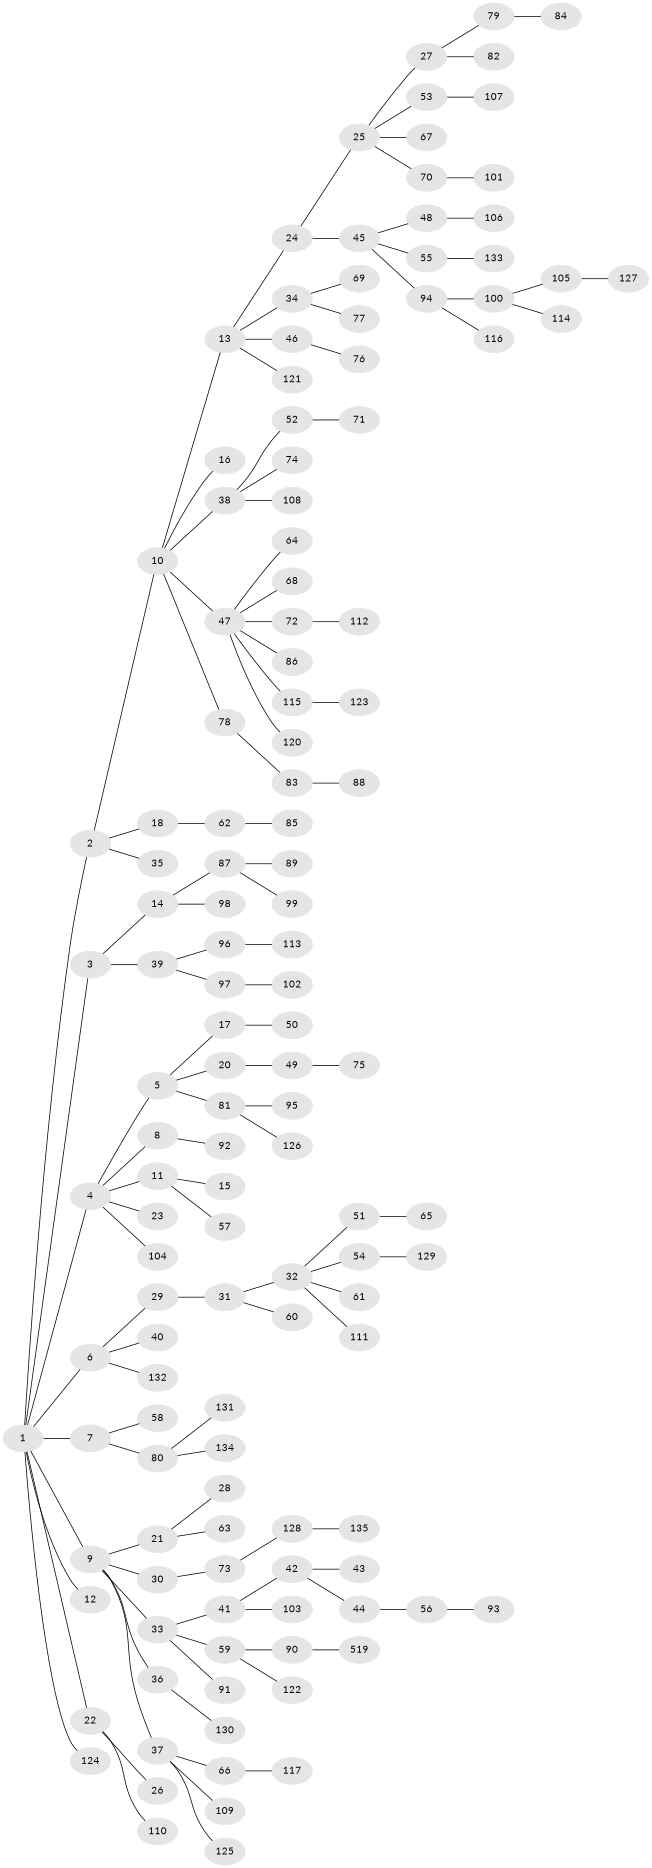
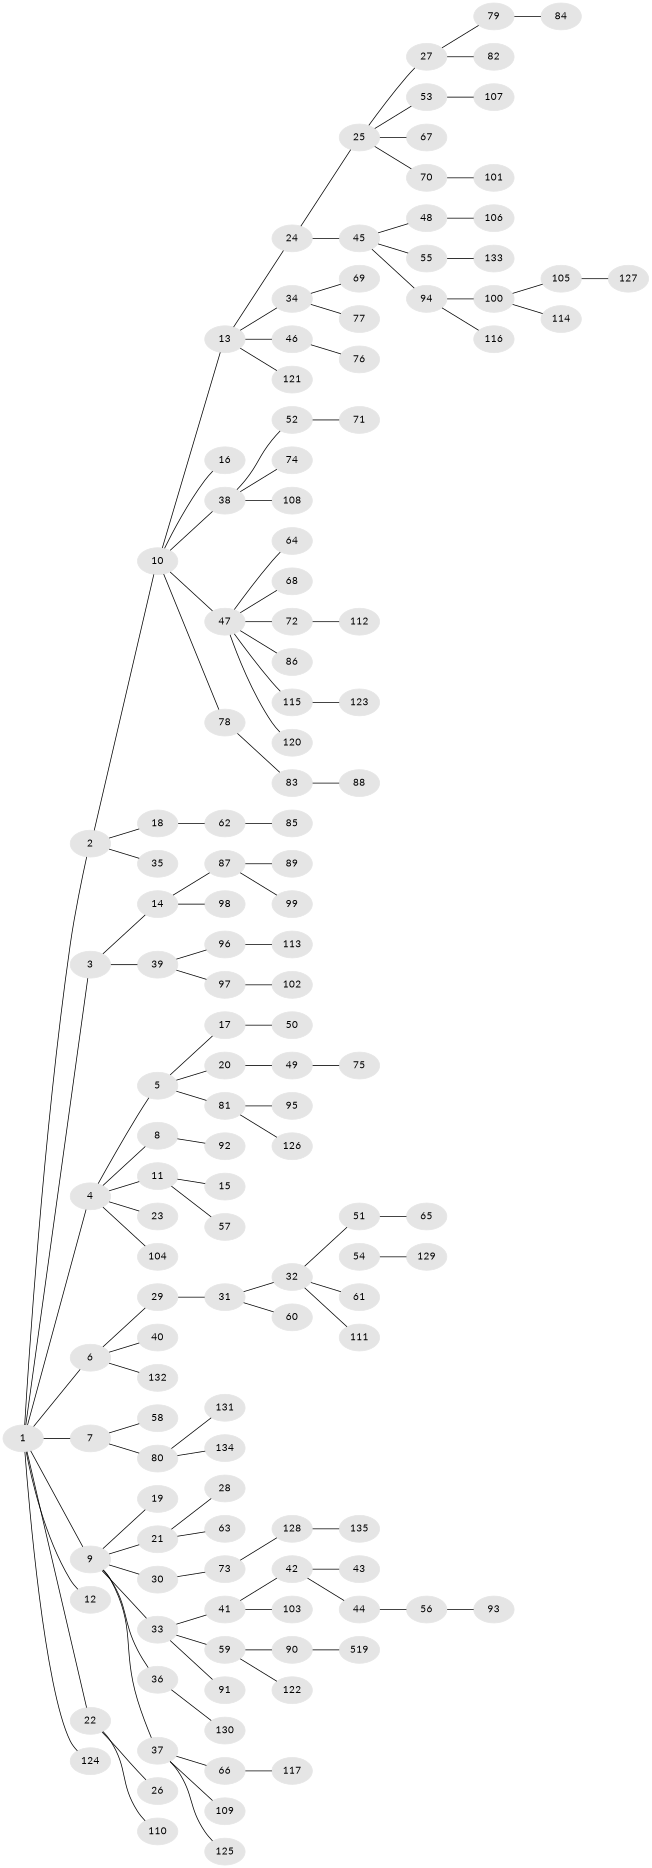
edge "54" -- "32": removed
node "19": added
